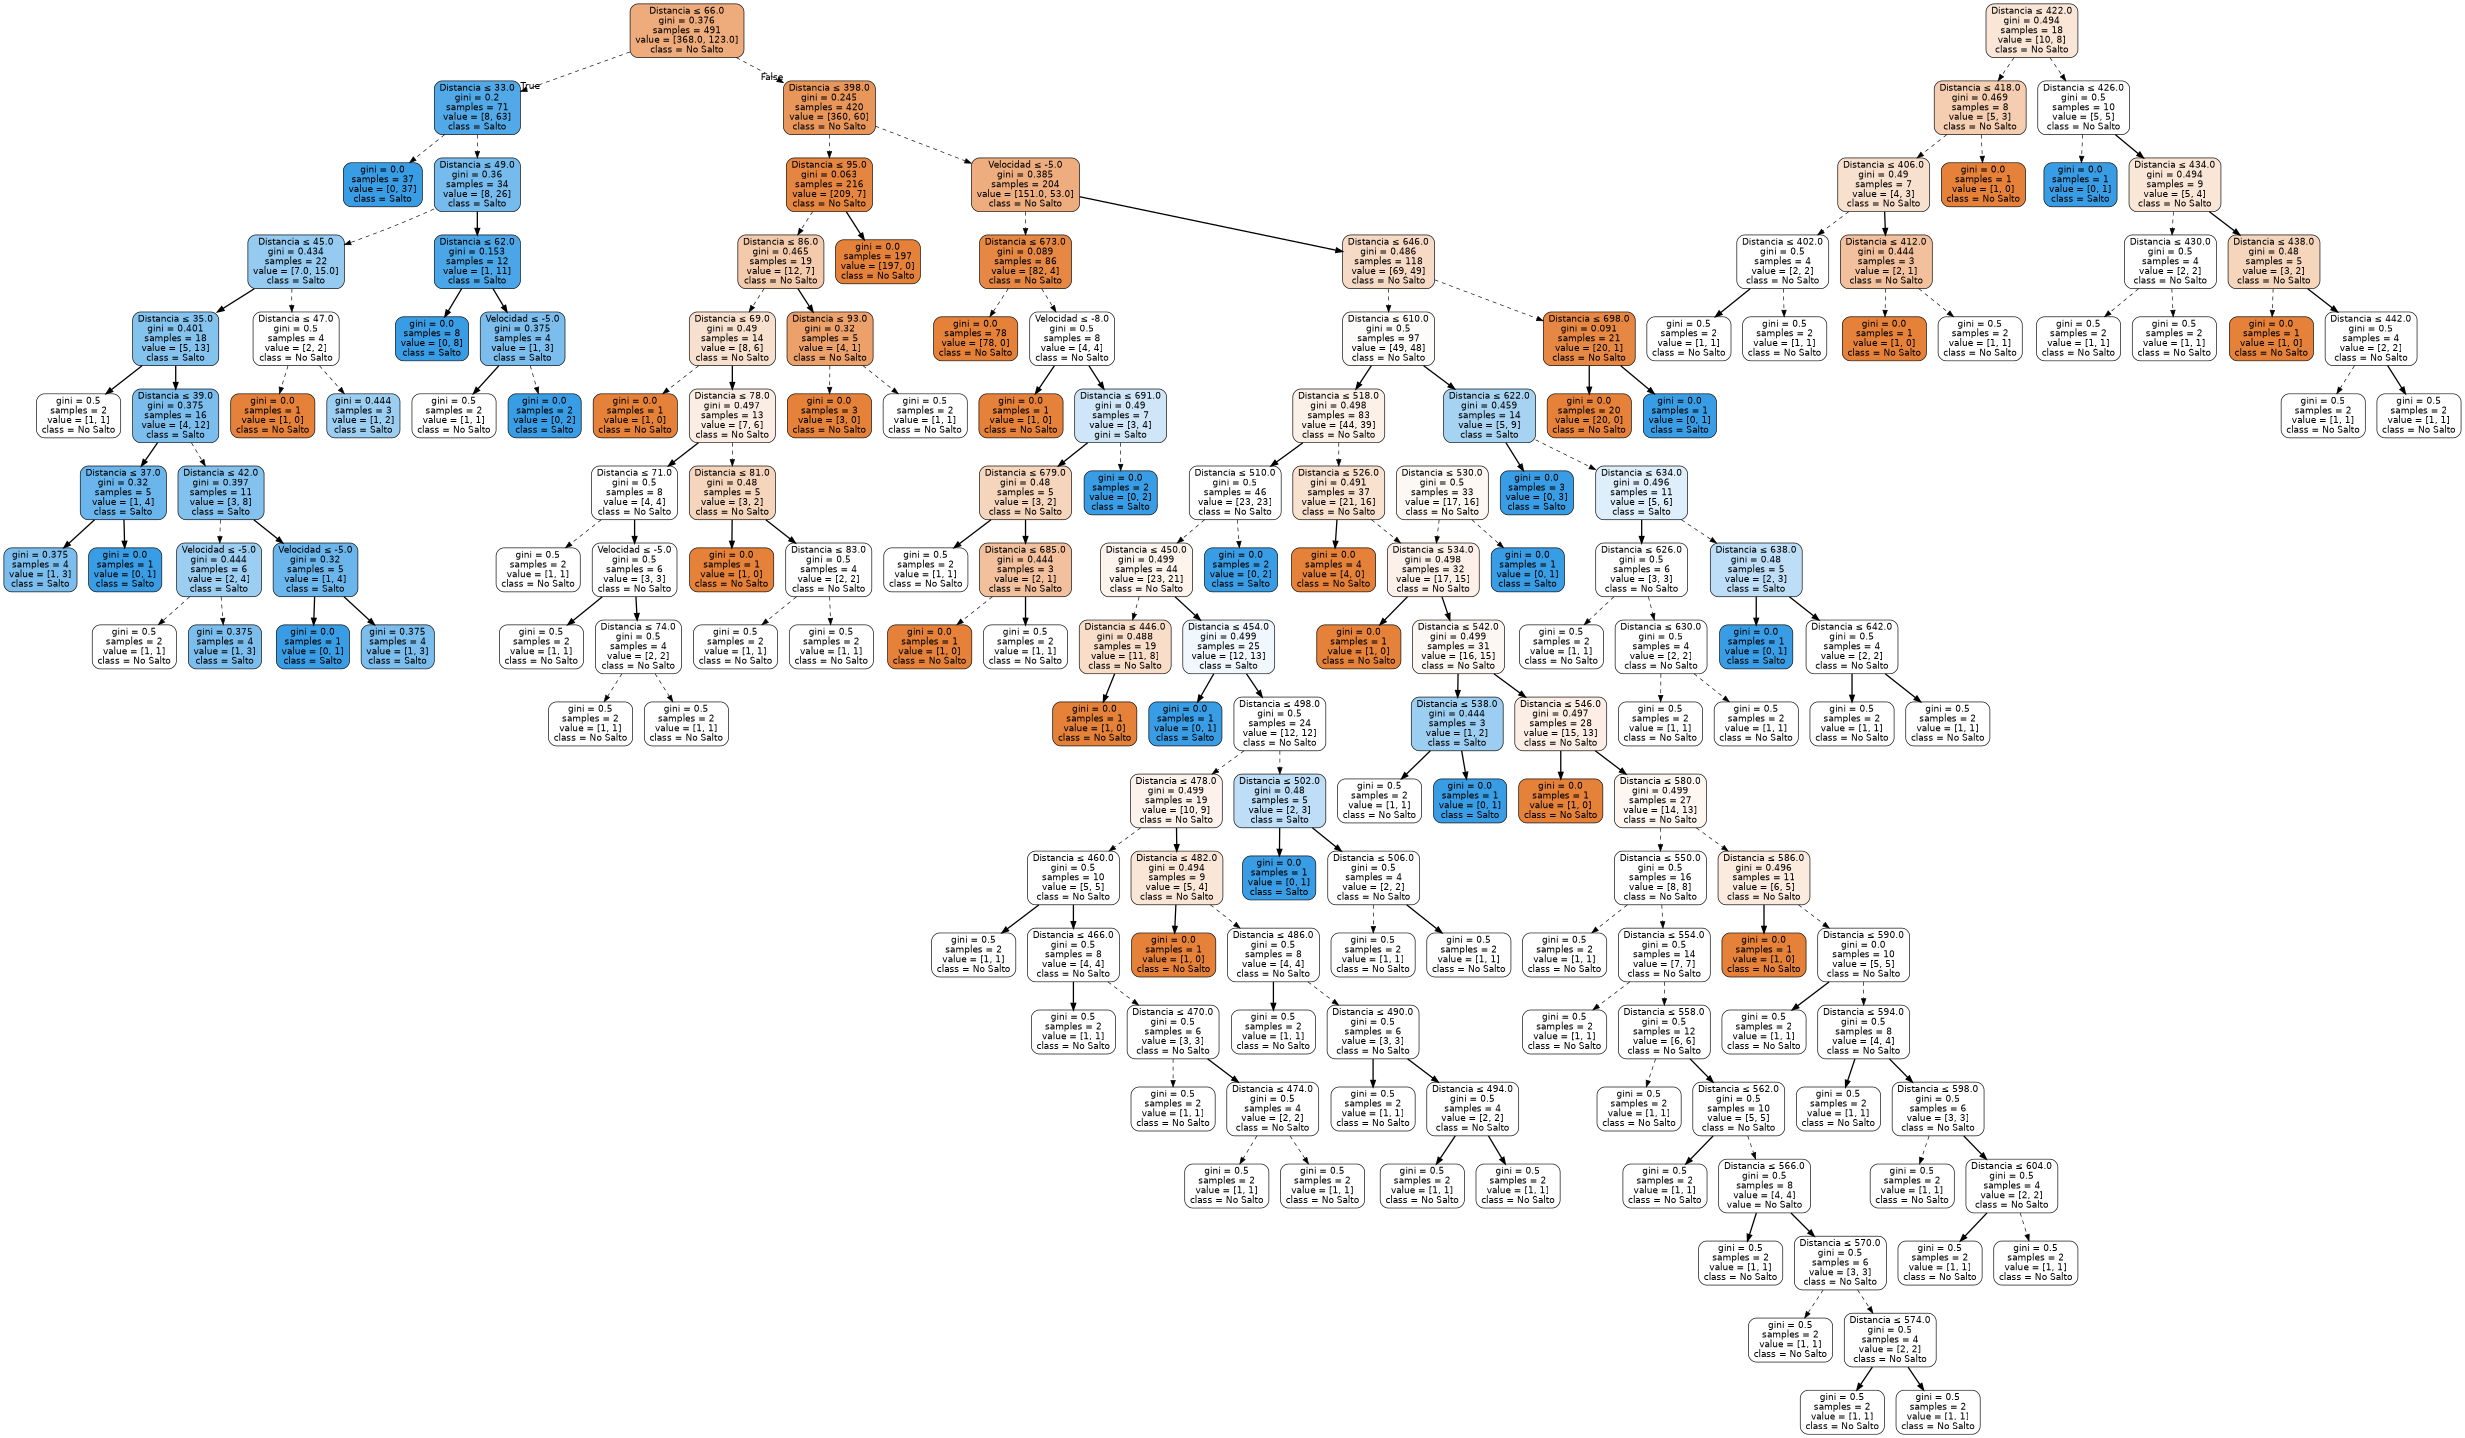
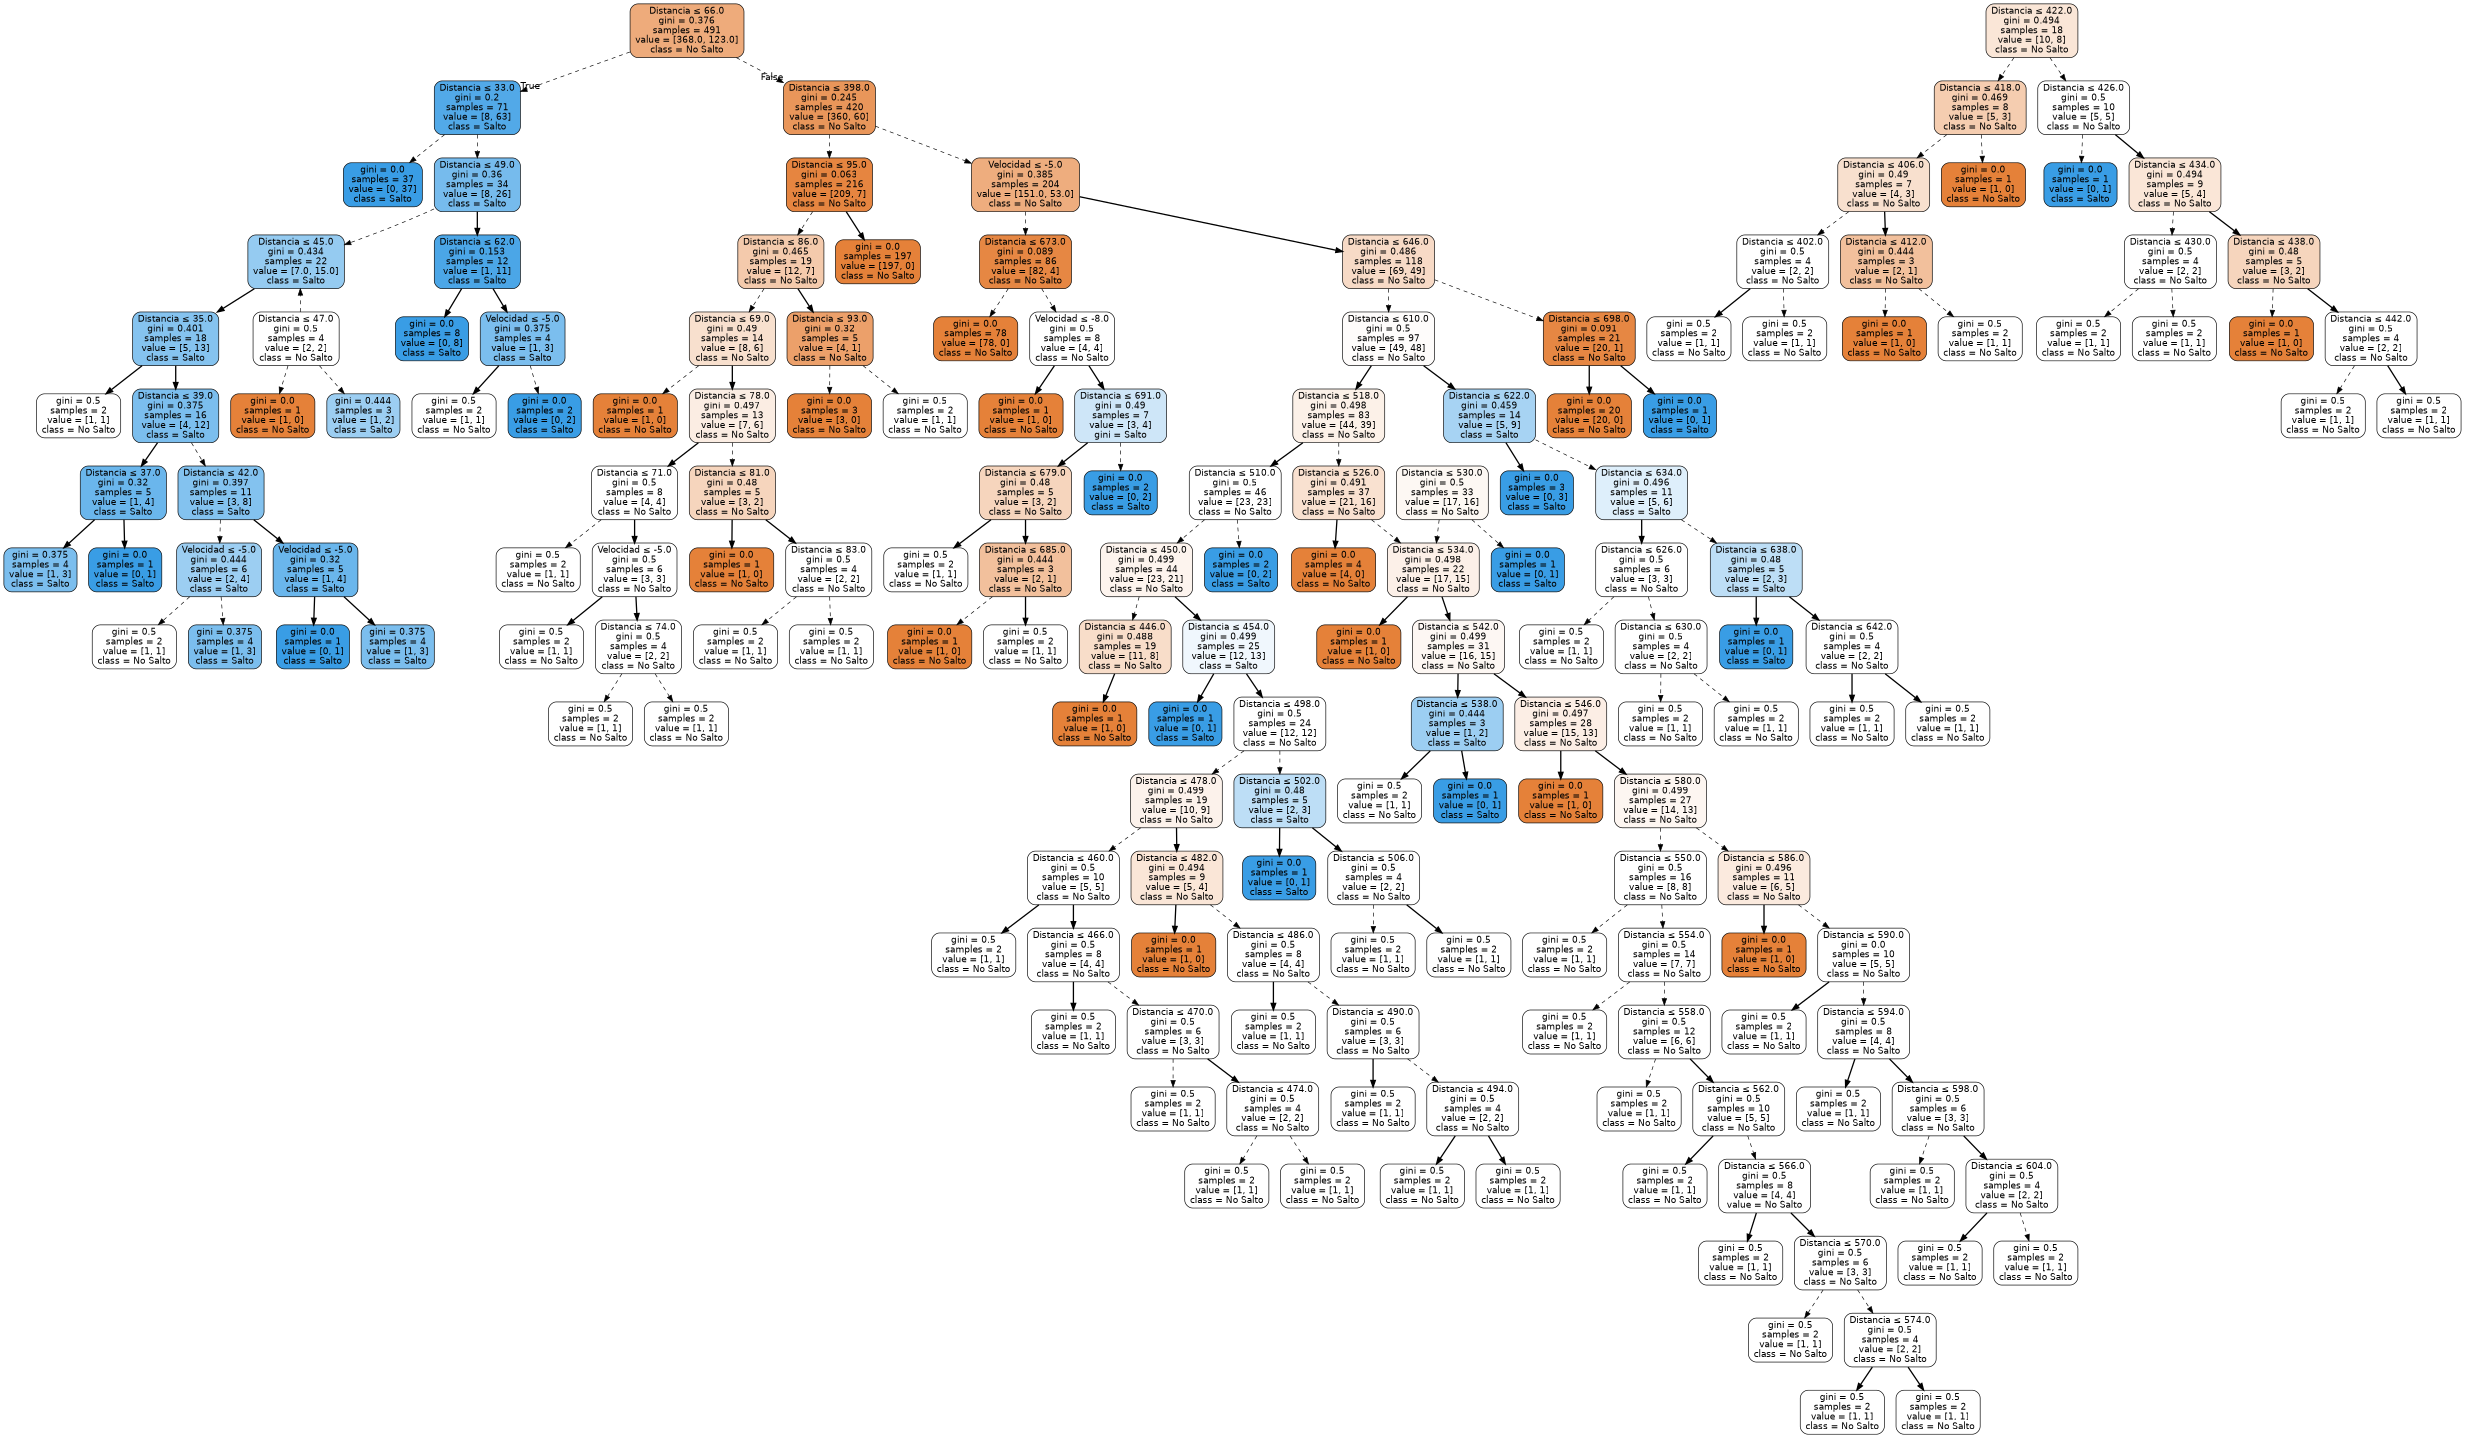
edge "Distancia ≤ 45.0" -> "Distancia ≤ 47.0": reversed
node "Distancia ≤ 534.0": text "samples = 32" -> "samples = 22"
edge "Distancia ≤ 490.0" -> "Distancia ≤ 494.0": style bold -> dashed
